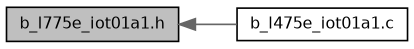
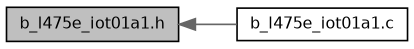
node "b_l775e_iot01a1.h": label "b_l775e_iot01a1.h" -> "b_l475e_iot01a1.h"
